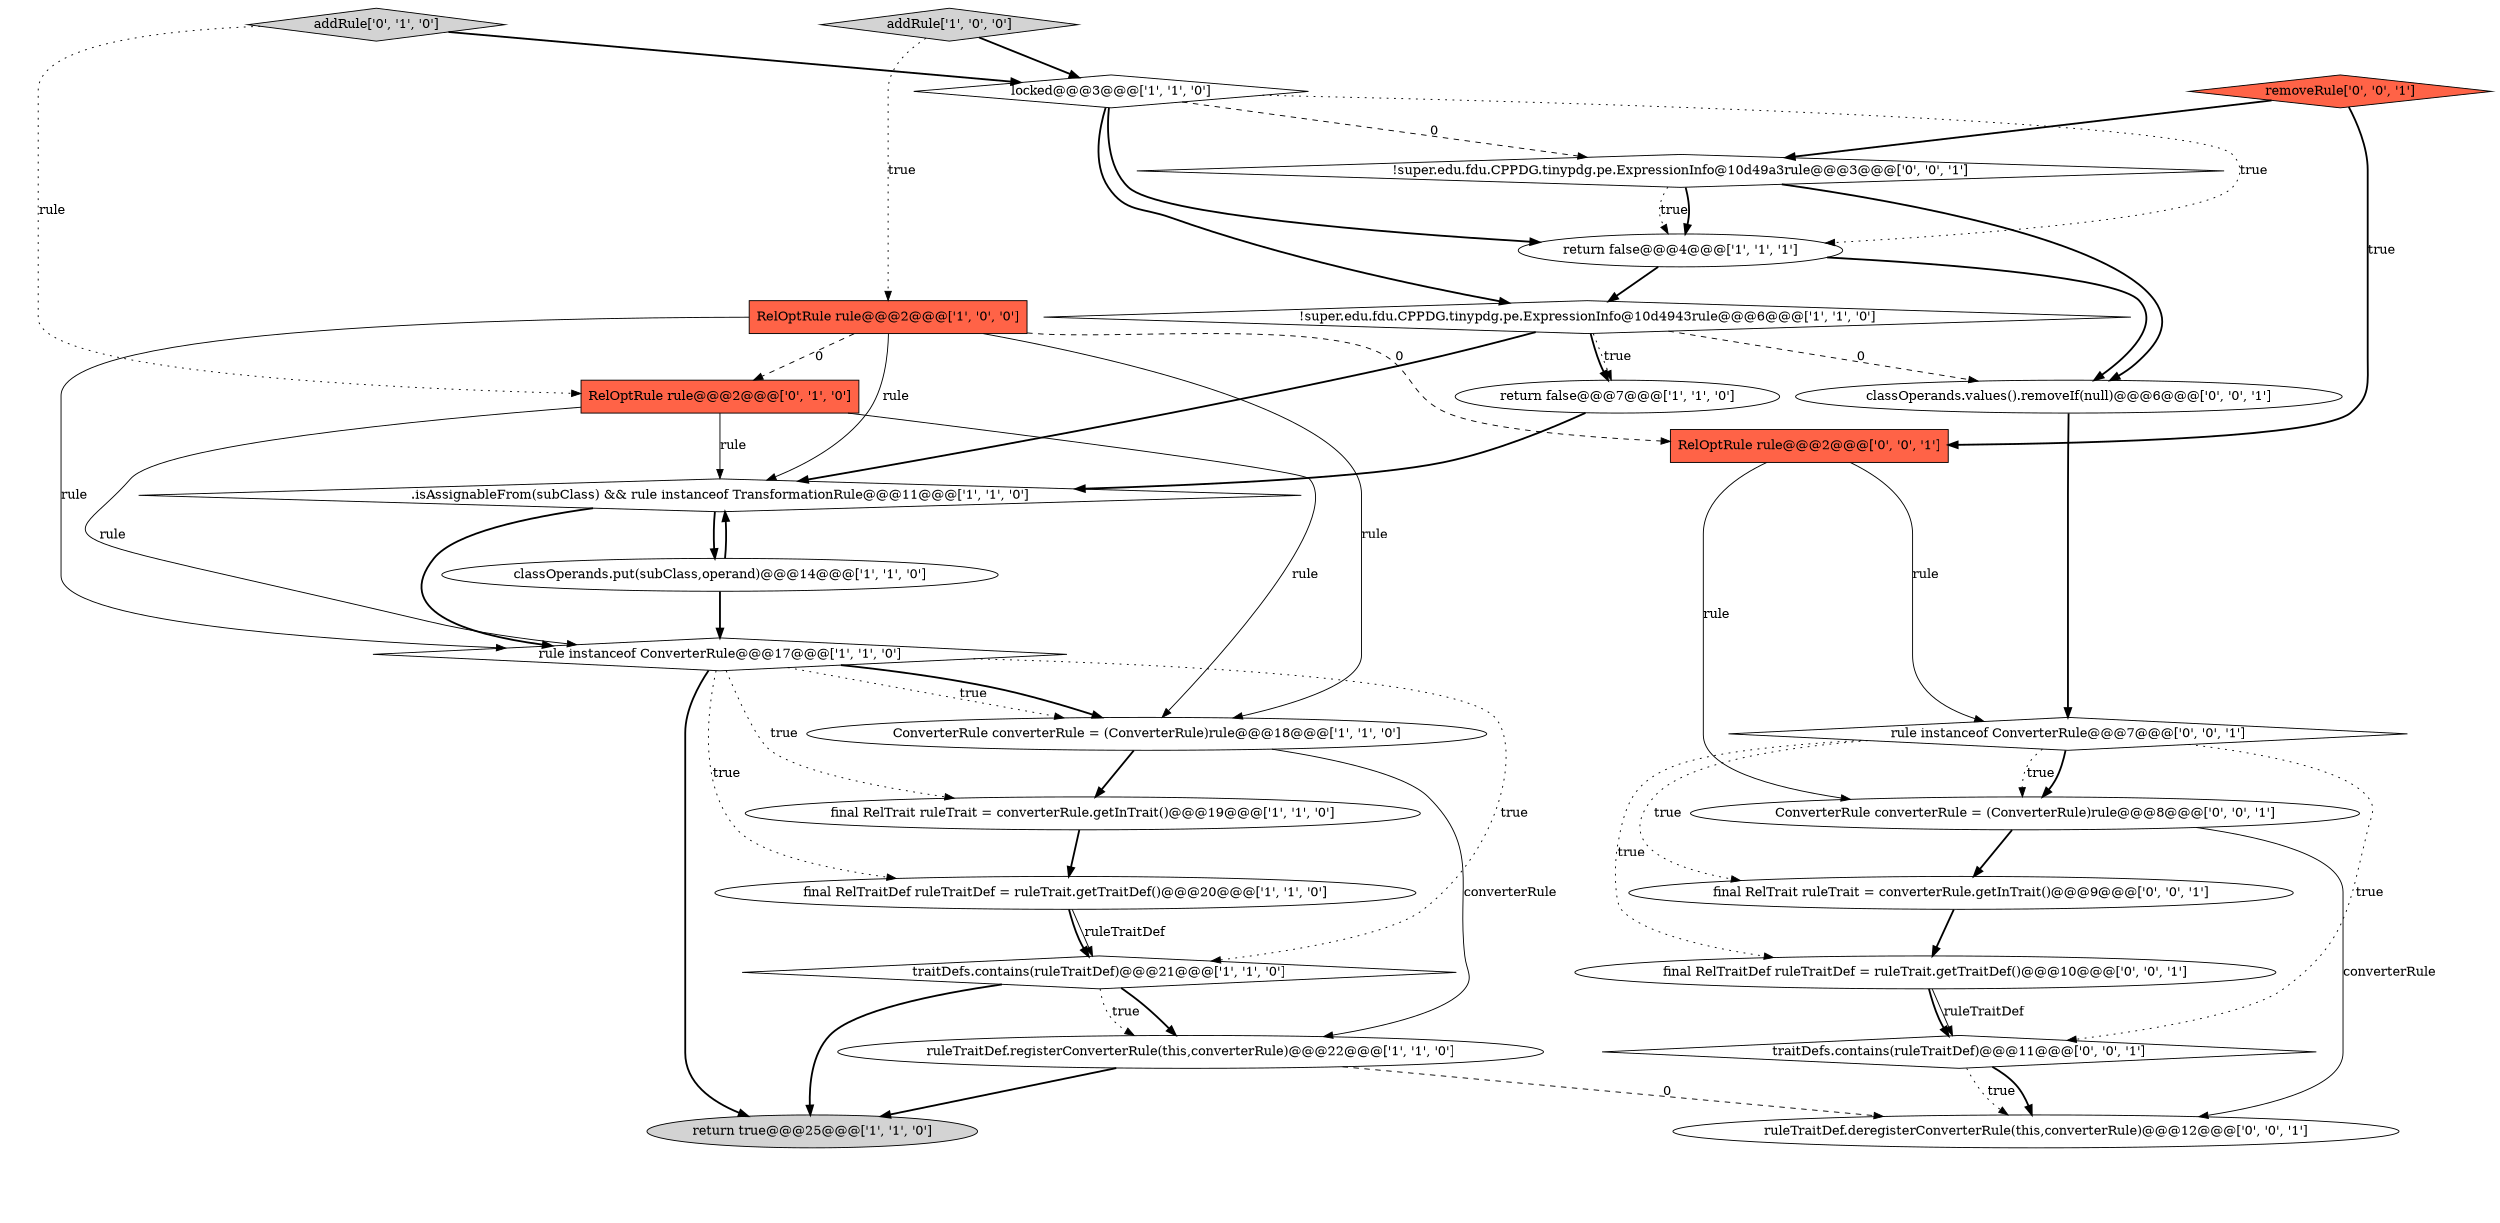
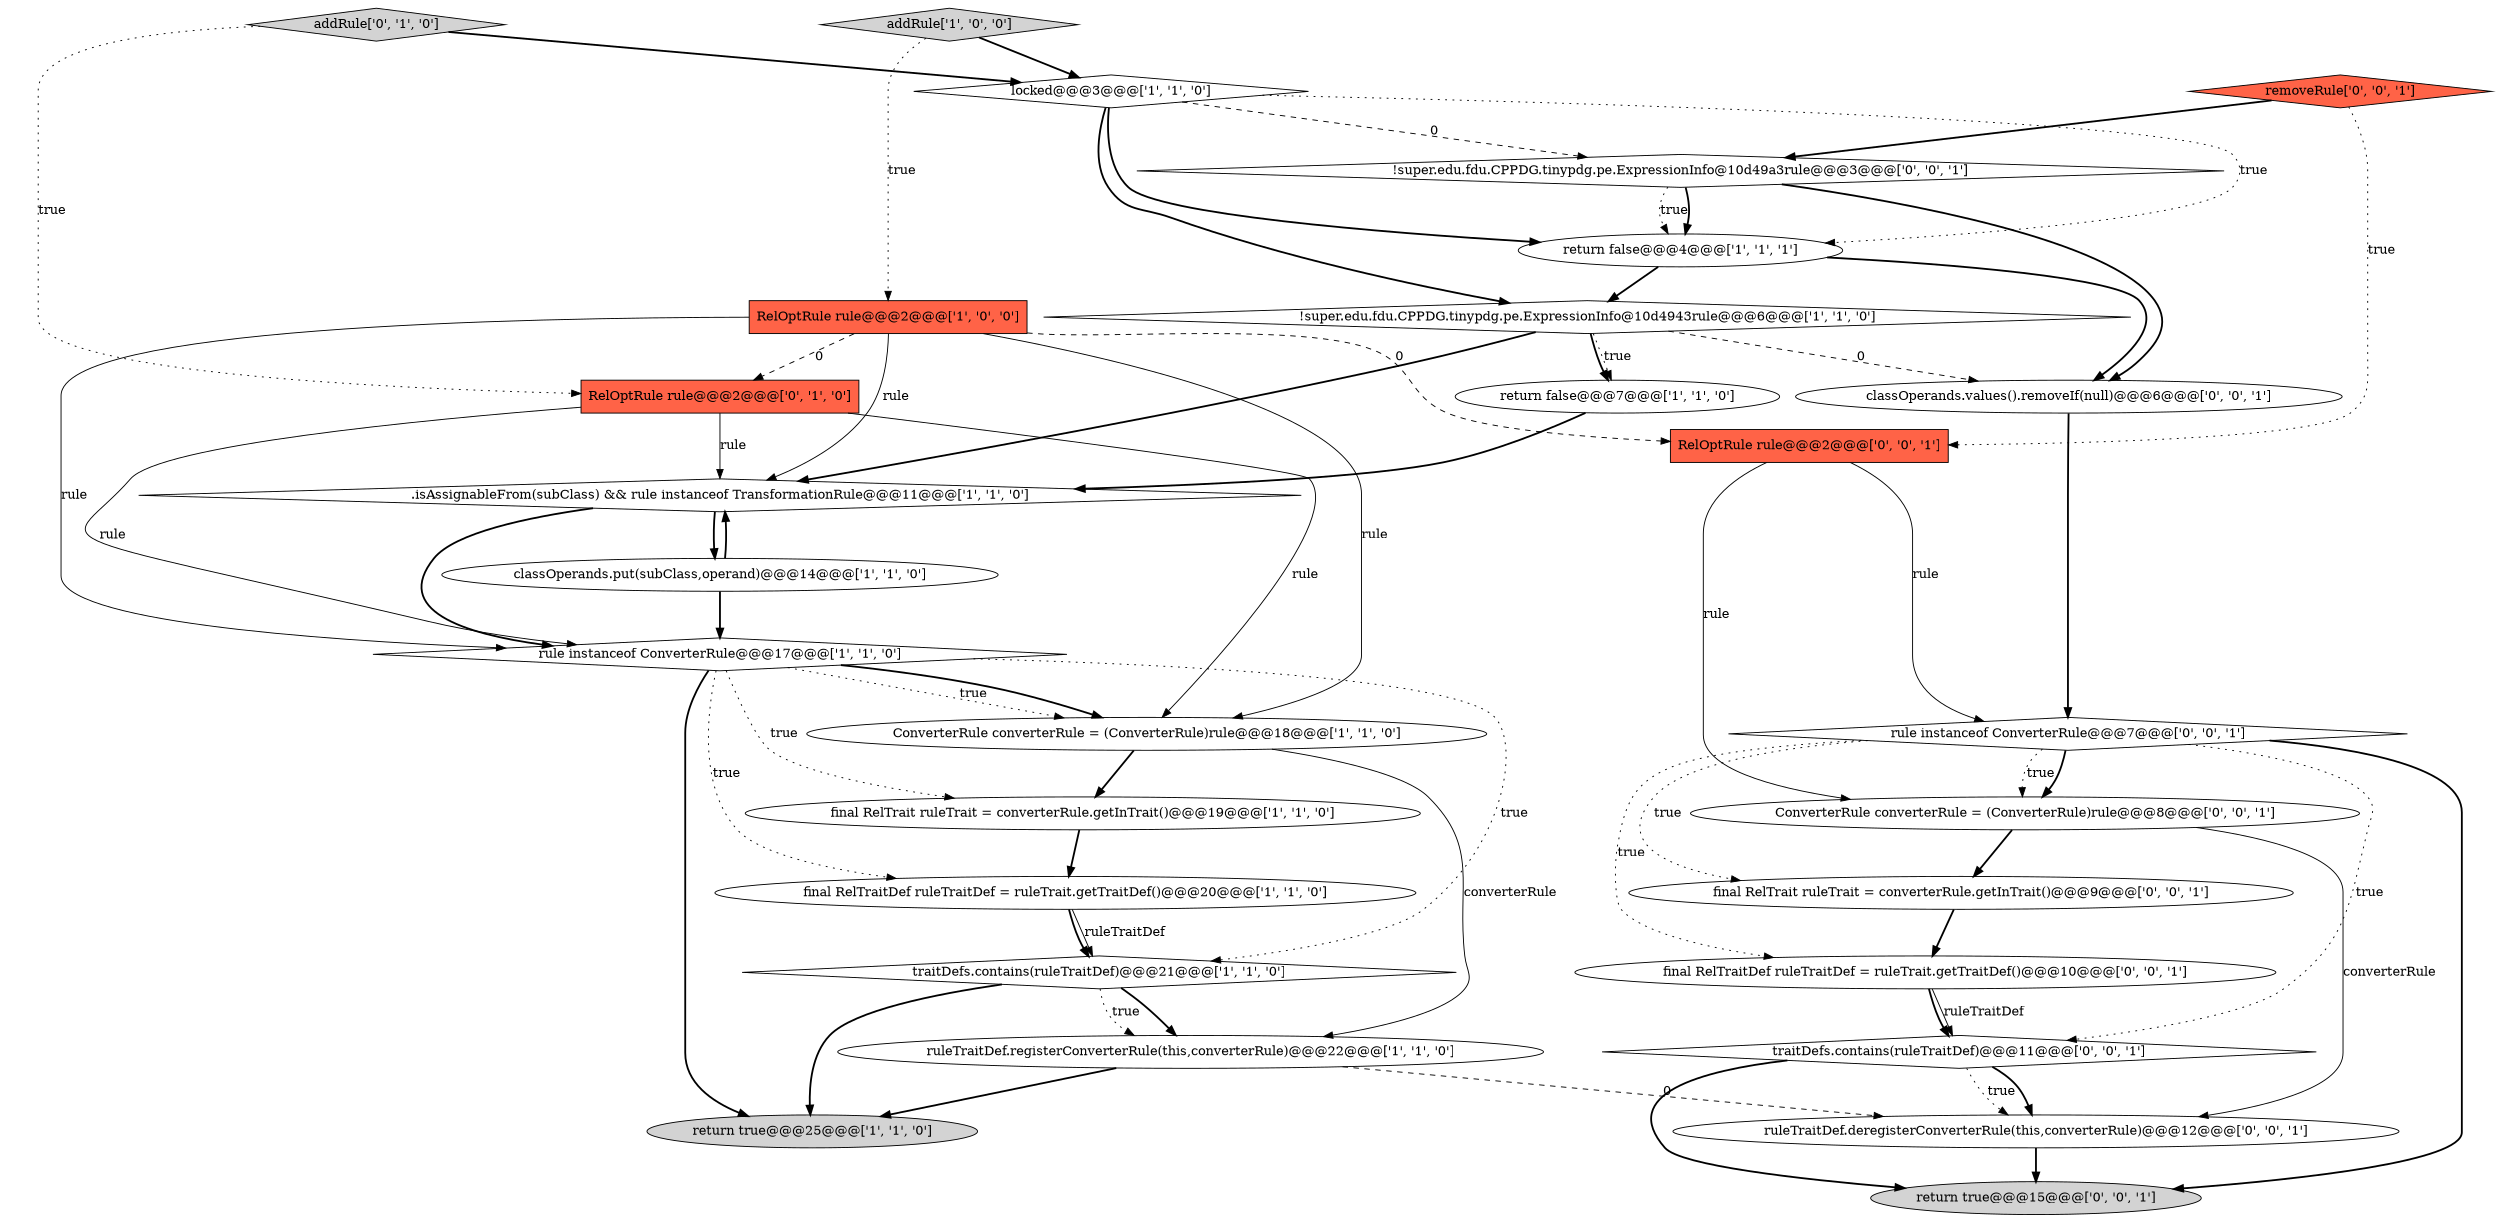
edge "addRule['0', '1', '0']" -> "RelOptRule rule@@@2@@@['0', '1', '0']": label "rule" -> "true"
edge "removeRule['0', '0', '1']" -> "RelOptRule rule@@@2@@@['0', '0', '1']": style bold -> dotted
node "return true@@@15@@@['0', '0', '1']": added
